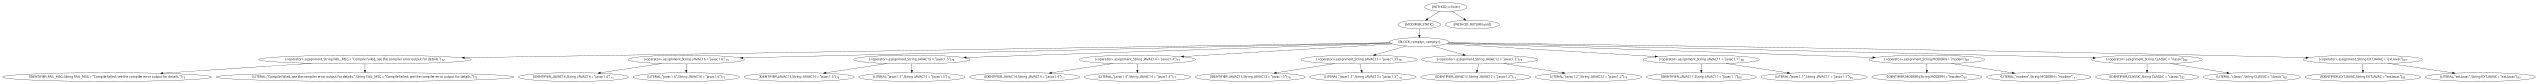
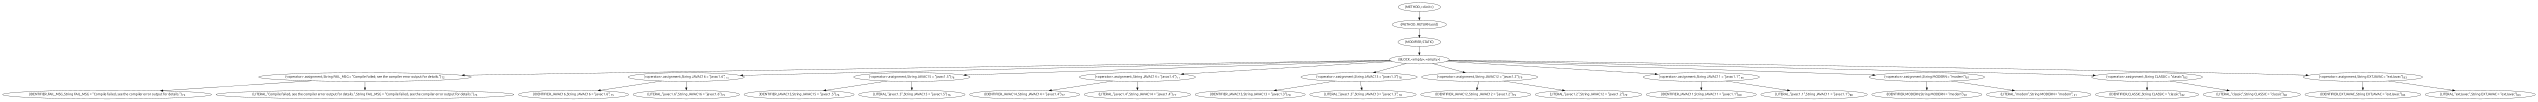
edge "(METHOD,<clinit>)" -> "(MODIFIER,STATIC)": now "(METHOD_RETURN,void)" -> "(MODIFIER,STATIC)"
